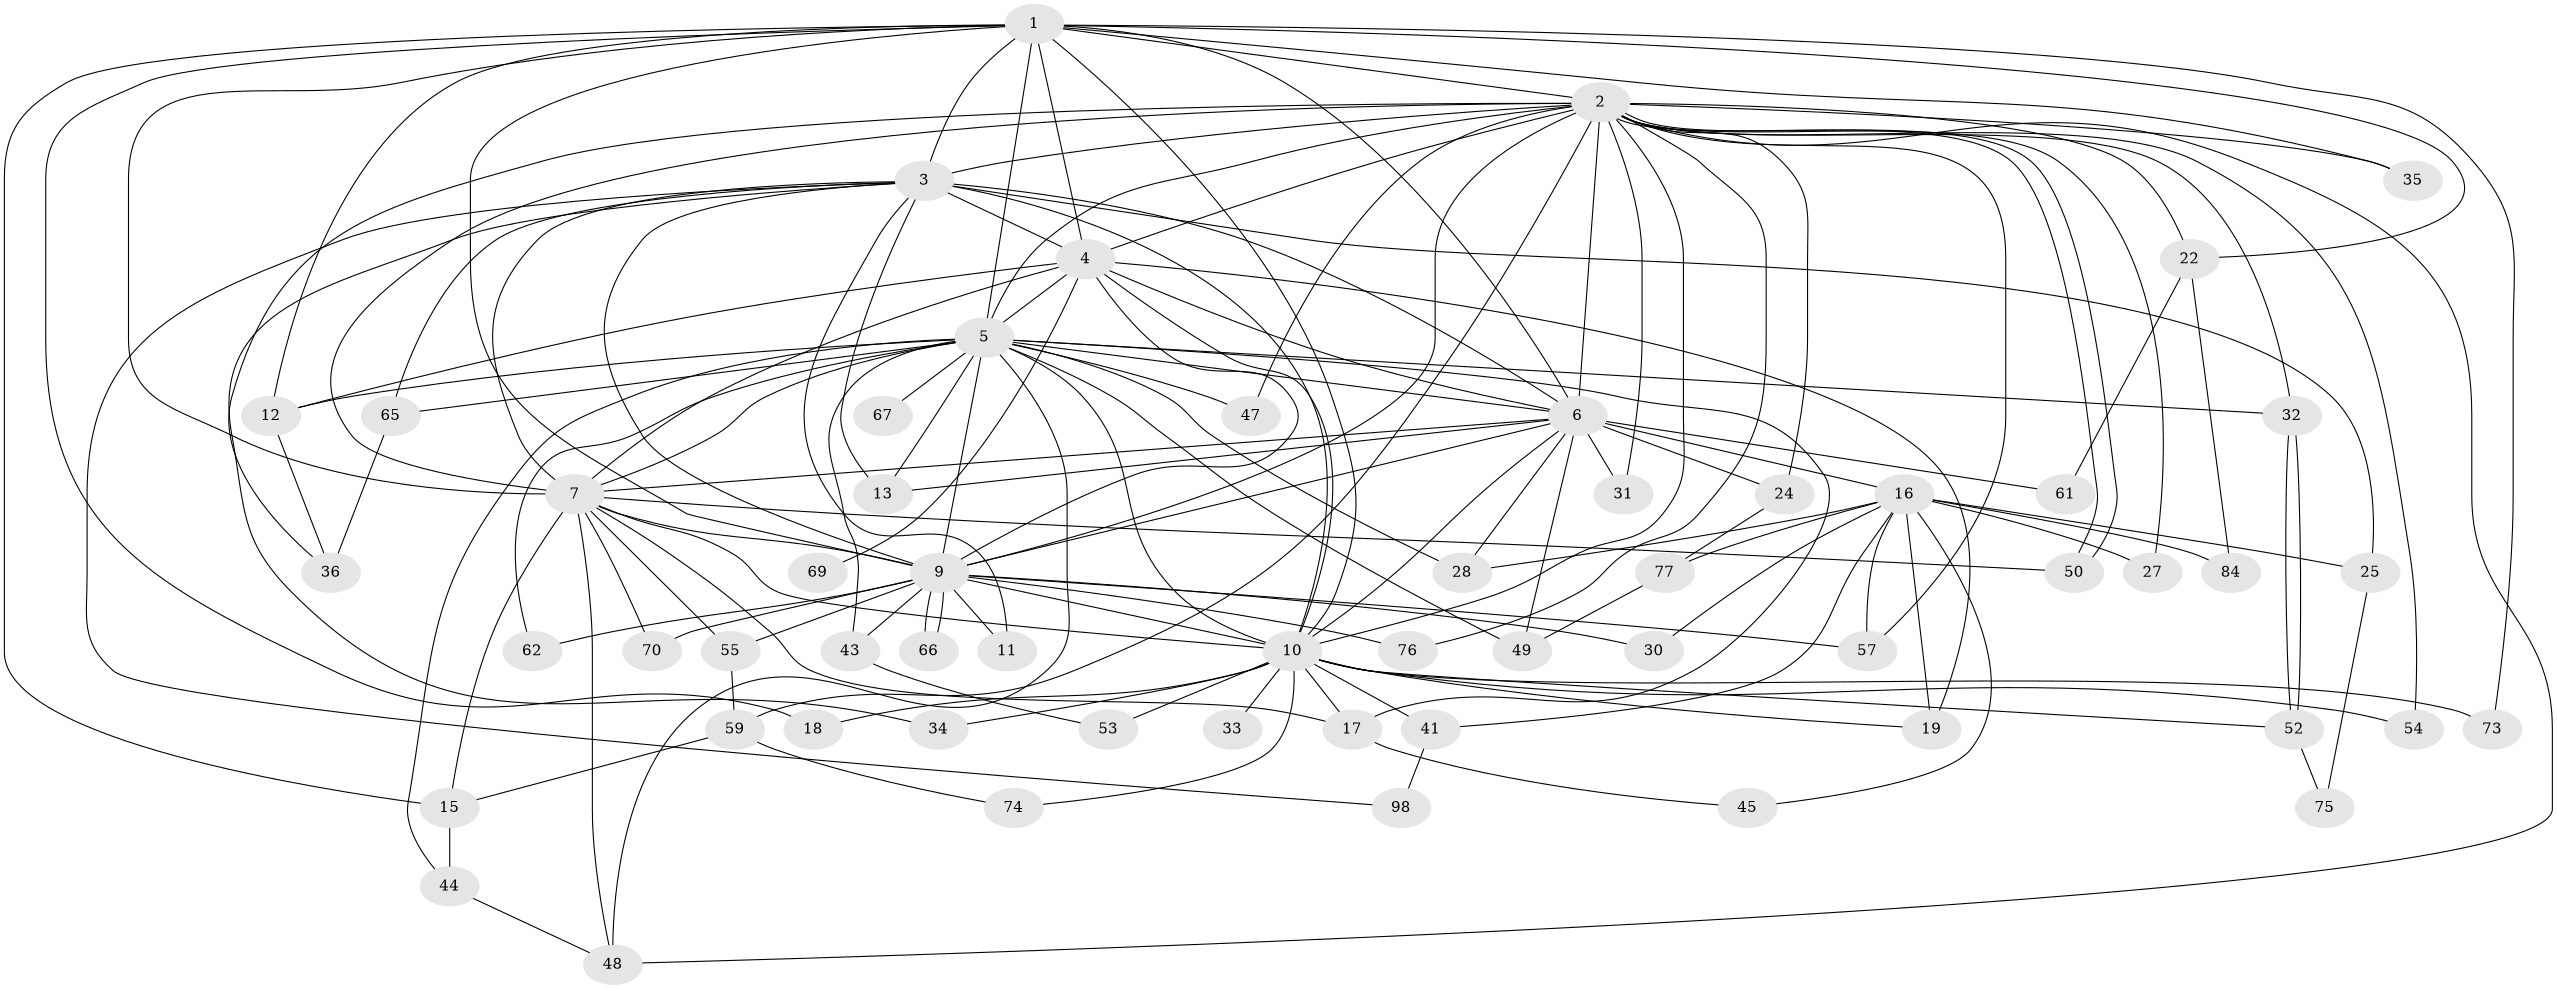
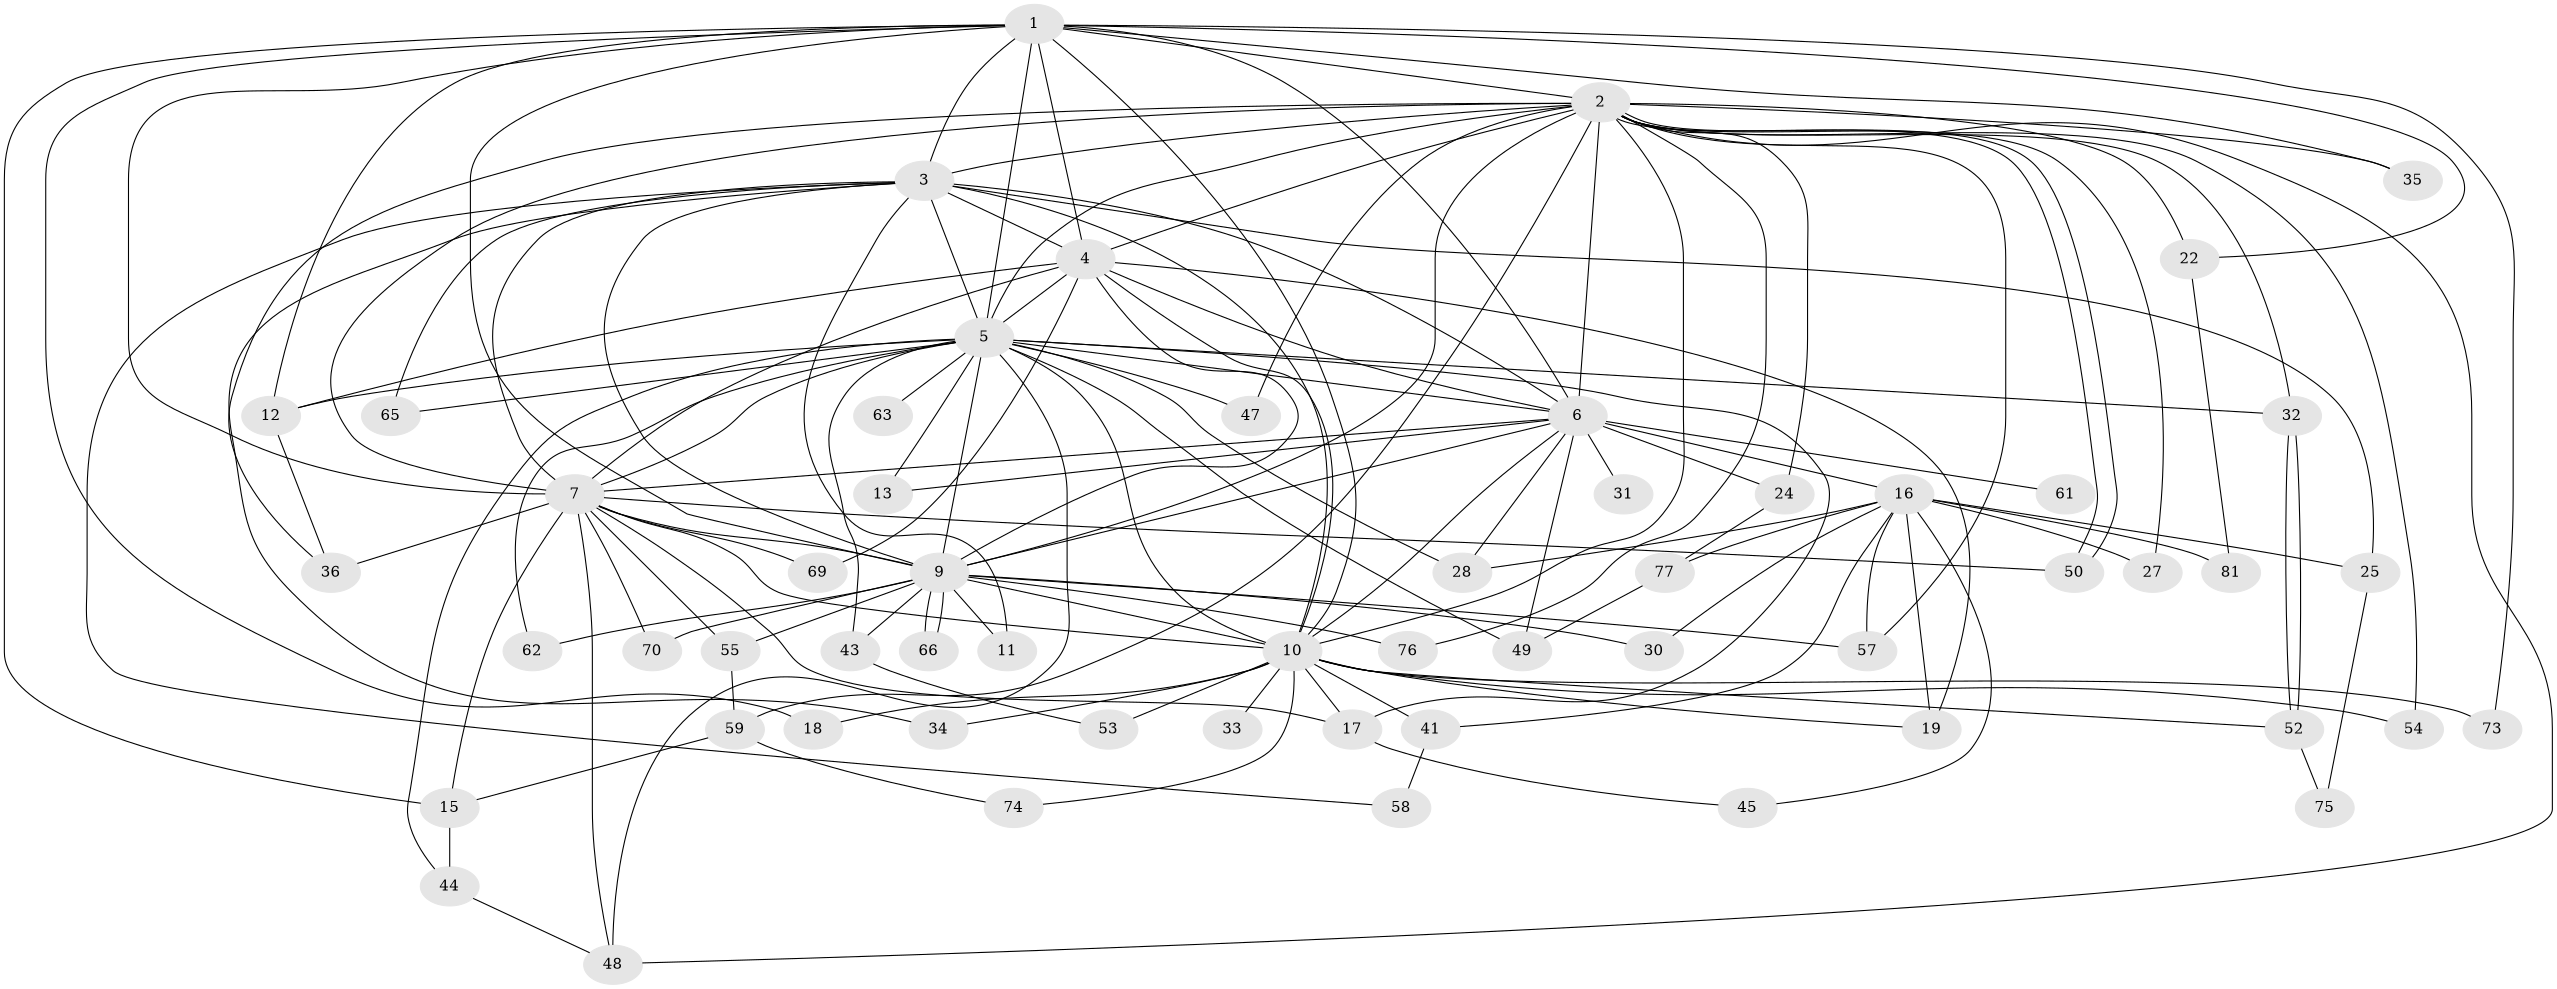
edge "2" -- "31": removed
edge "3" -- "13": now "3" -- "5"
edge "22" -- "61": removed
node "67": label "67" -> "63"
edge "65" -- "36": now "7" -- "36"
edge "7" -- "69": added
node "84": label "84" -> "81"
node "98": label "98" -> "58"
